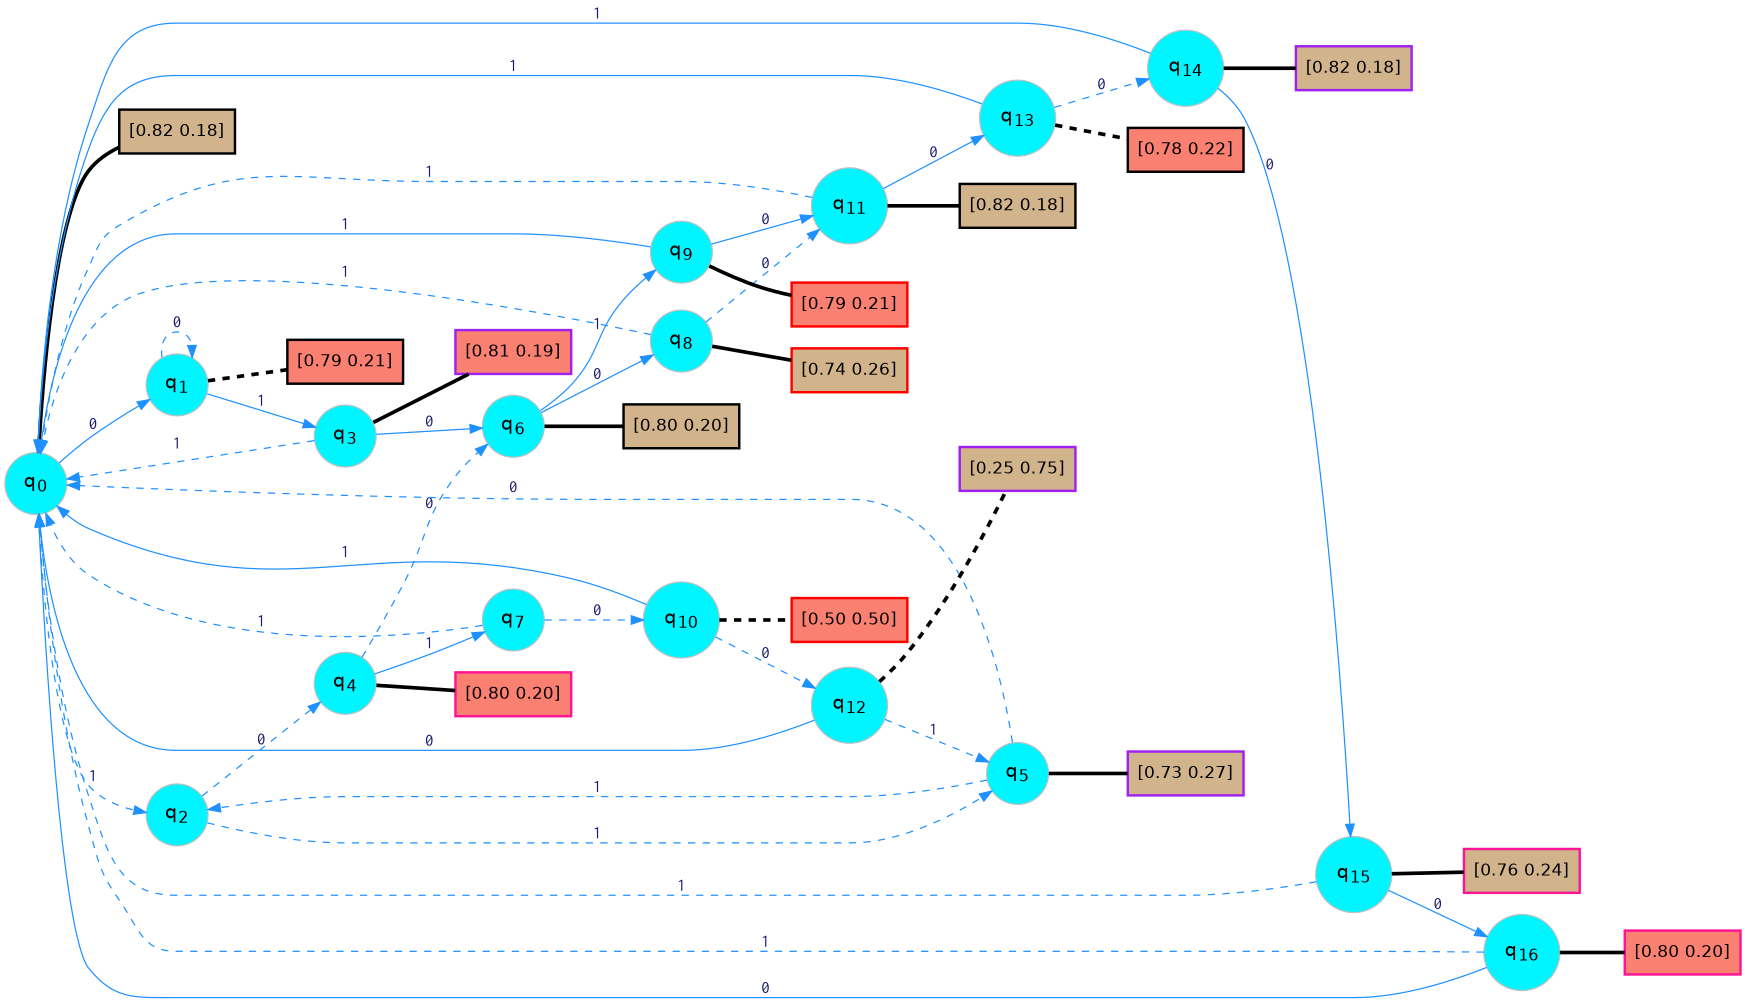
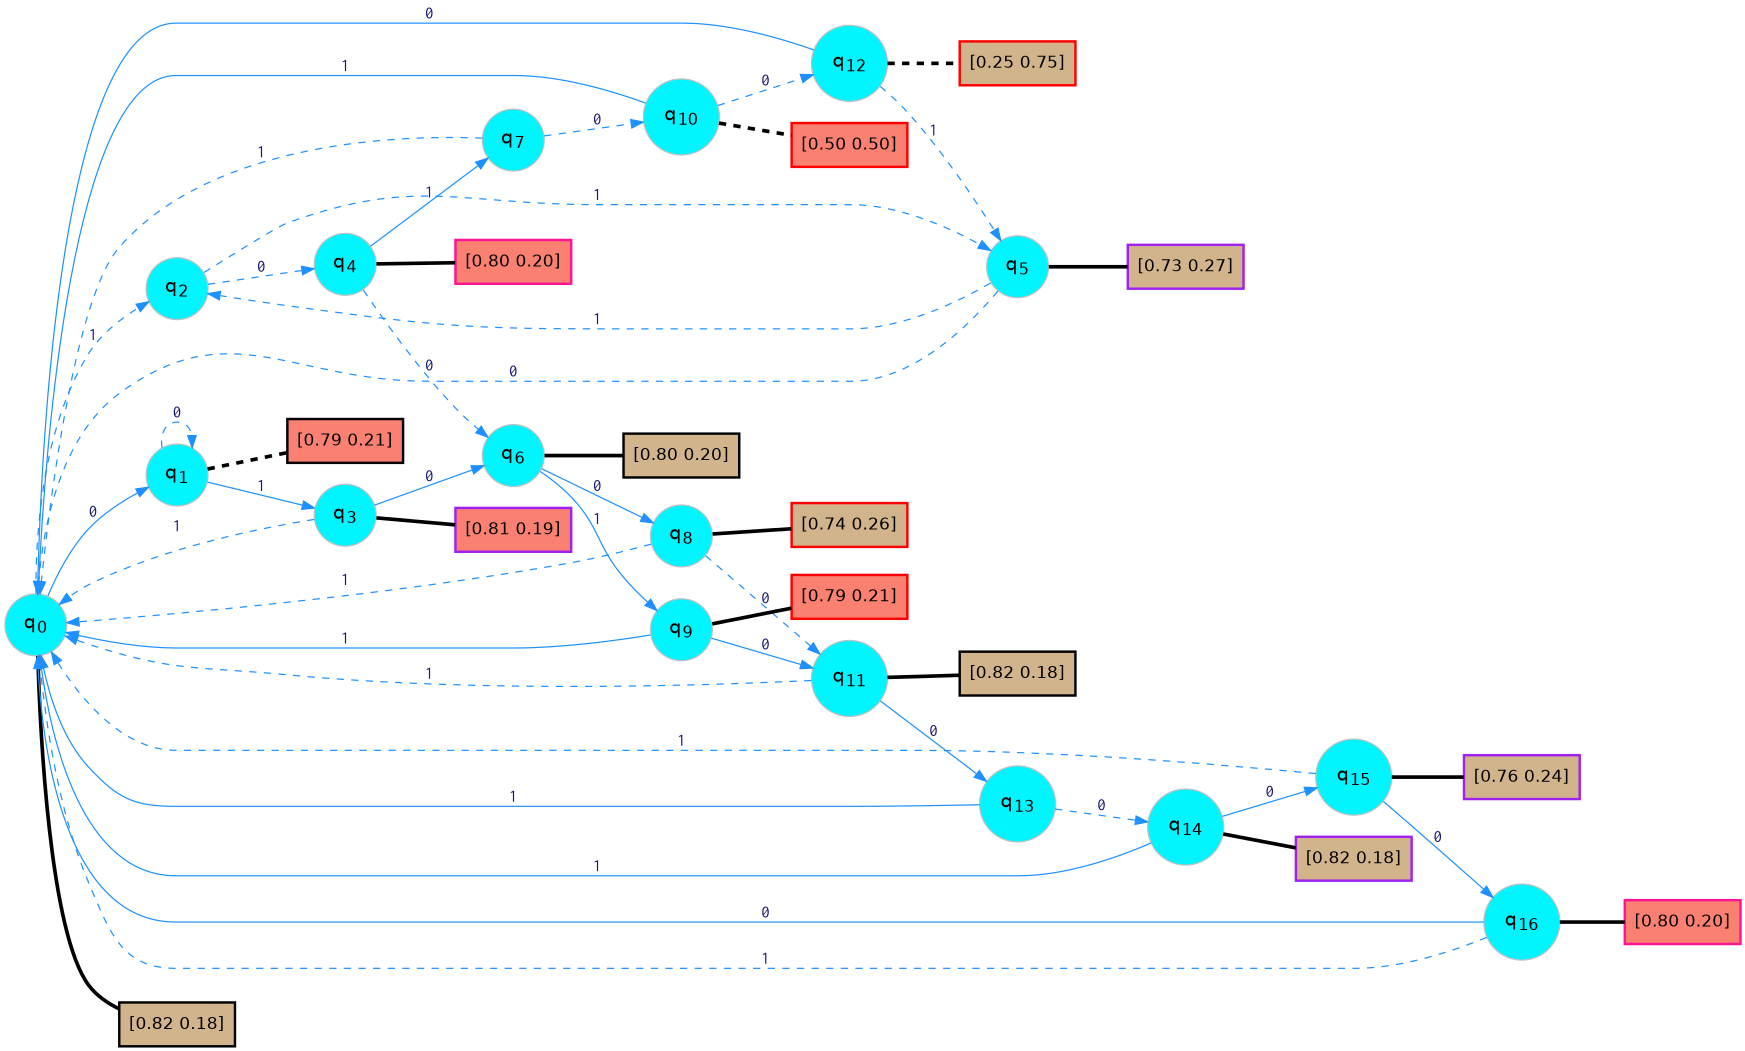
node "[0.78 0.22]": removed
node "[0.25 0.75]": color purple -> red
node "[0.76 0.24]": color deeppink -> purple
